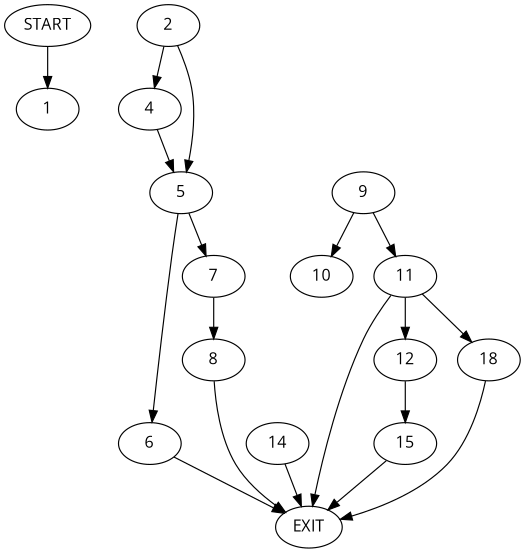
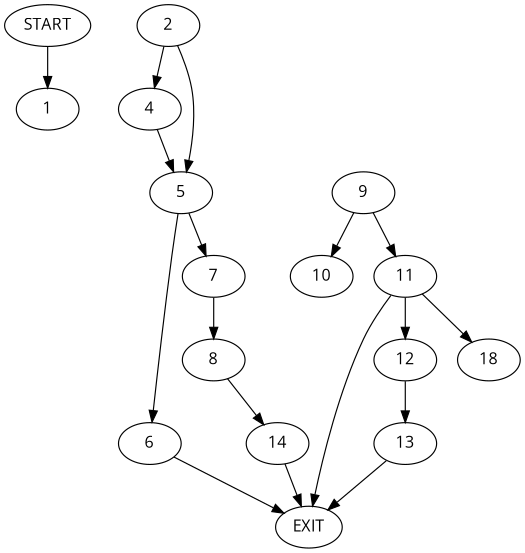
node "15": label "15" -> "13"
edge "8" -> "EXIT": now "8" -> "14"
edge "18" -> "EXIT": removed
